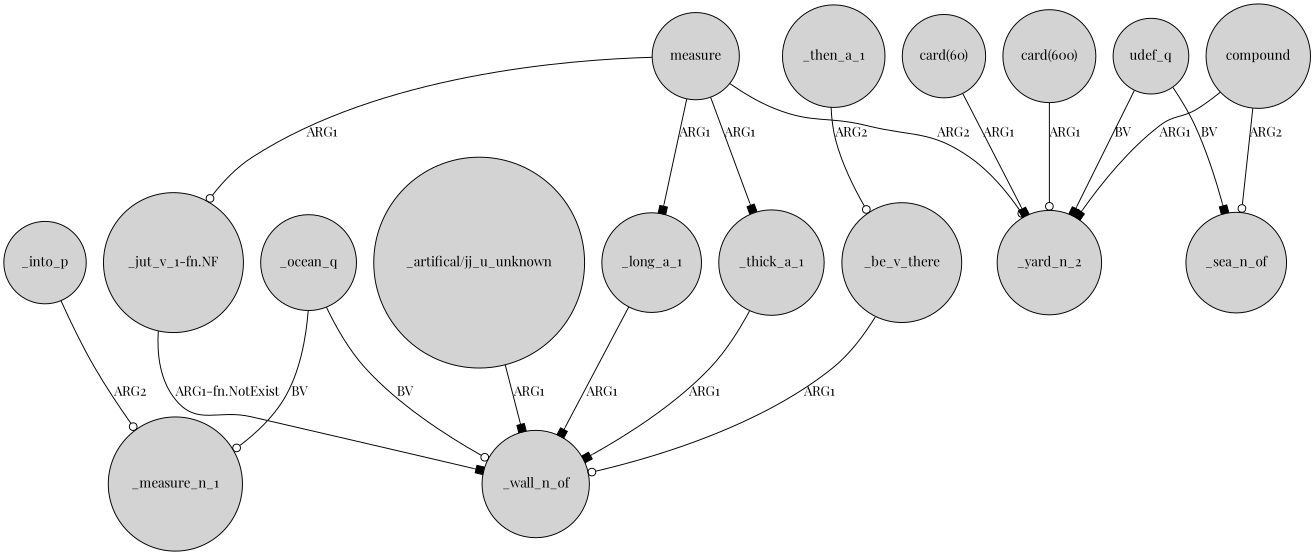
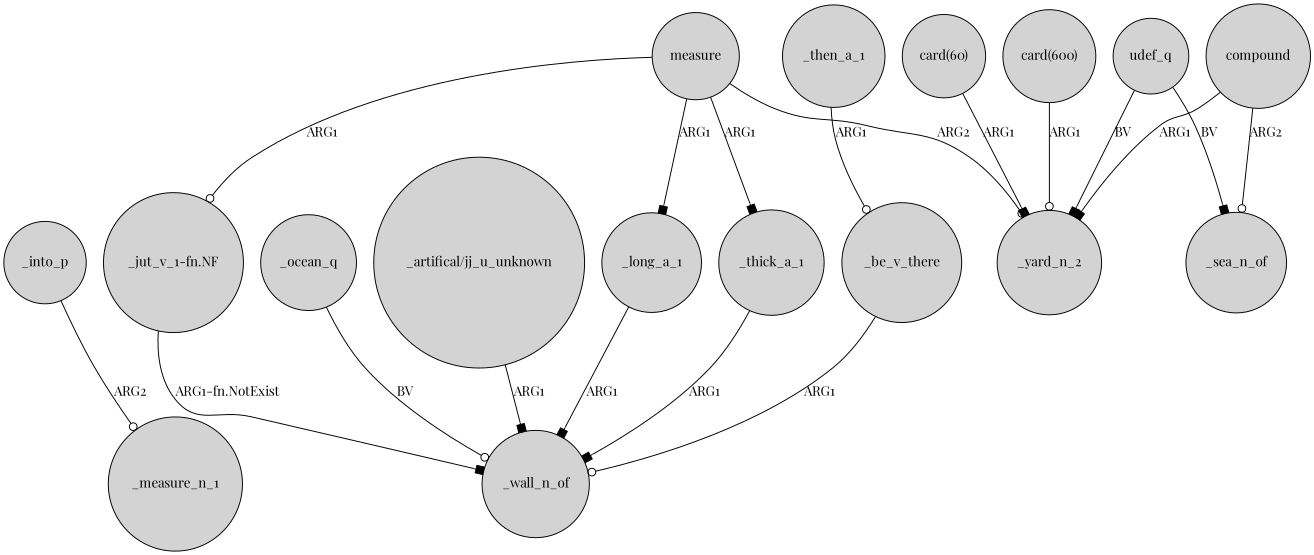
edge "_then_a_1" -> "_be_v_there": label "ARG2" -> "ARG1"
edge "_ocean_q" -> "_measure_n_1": removed, label "BV"
